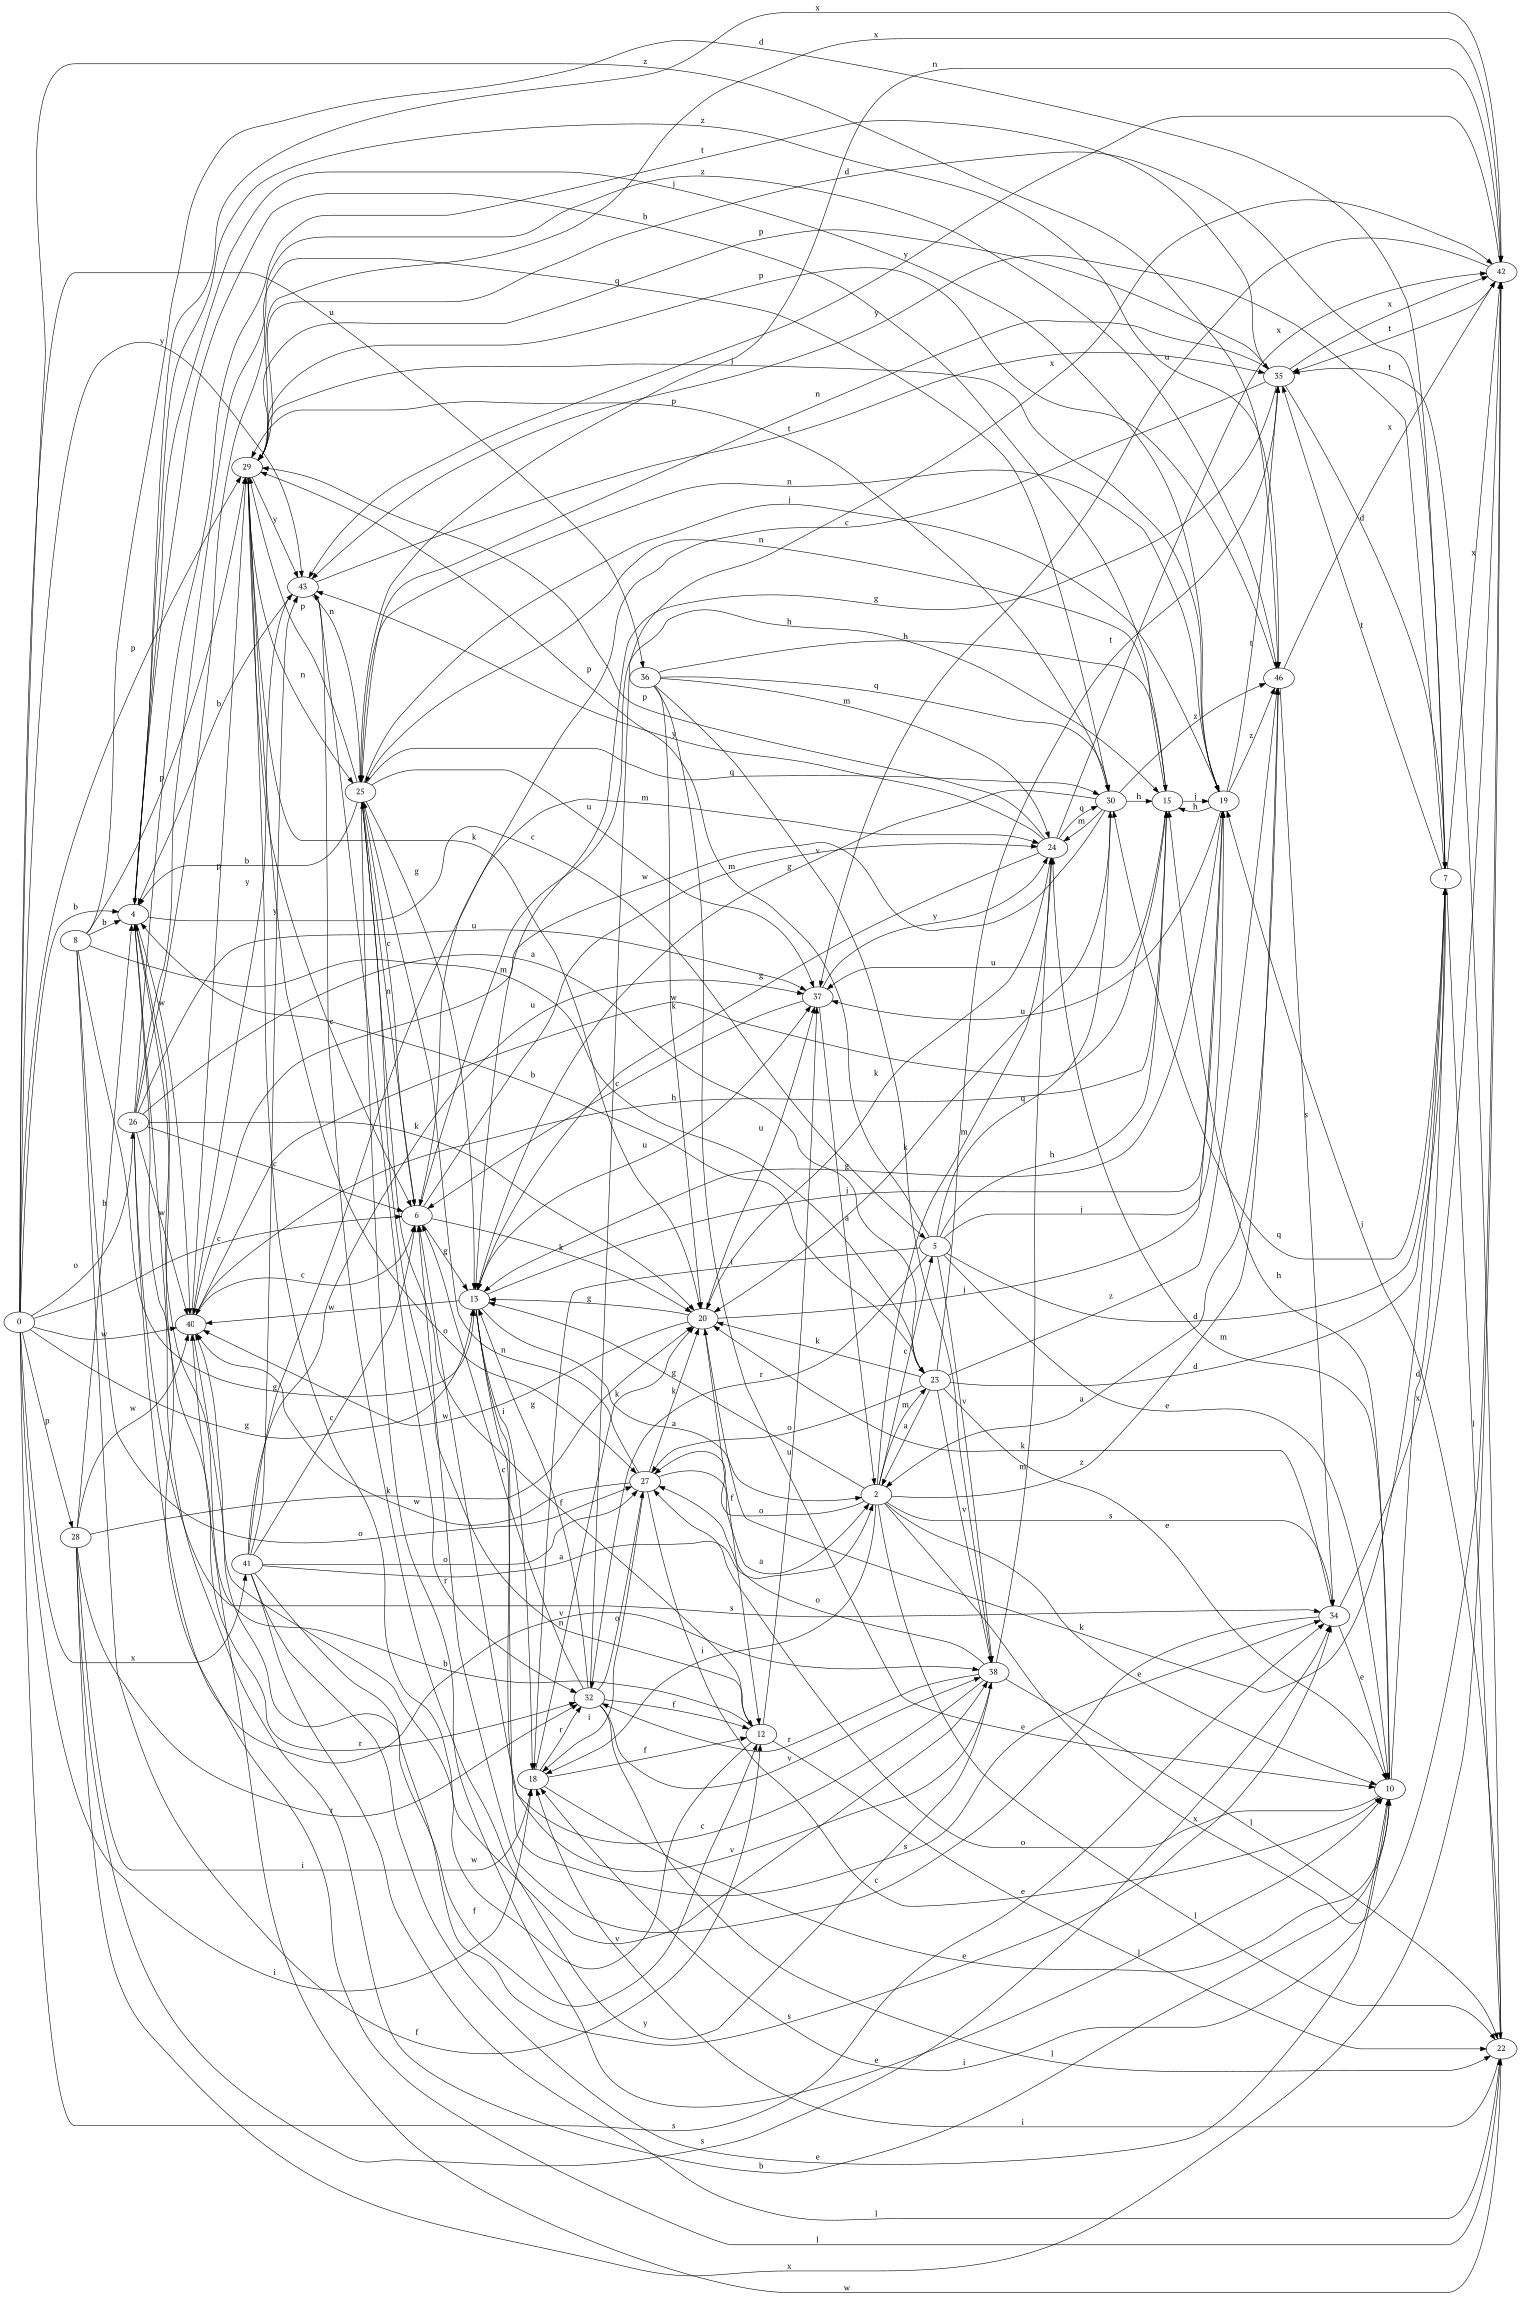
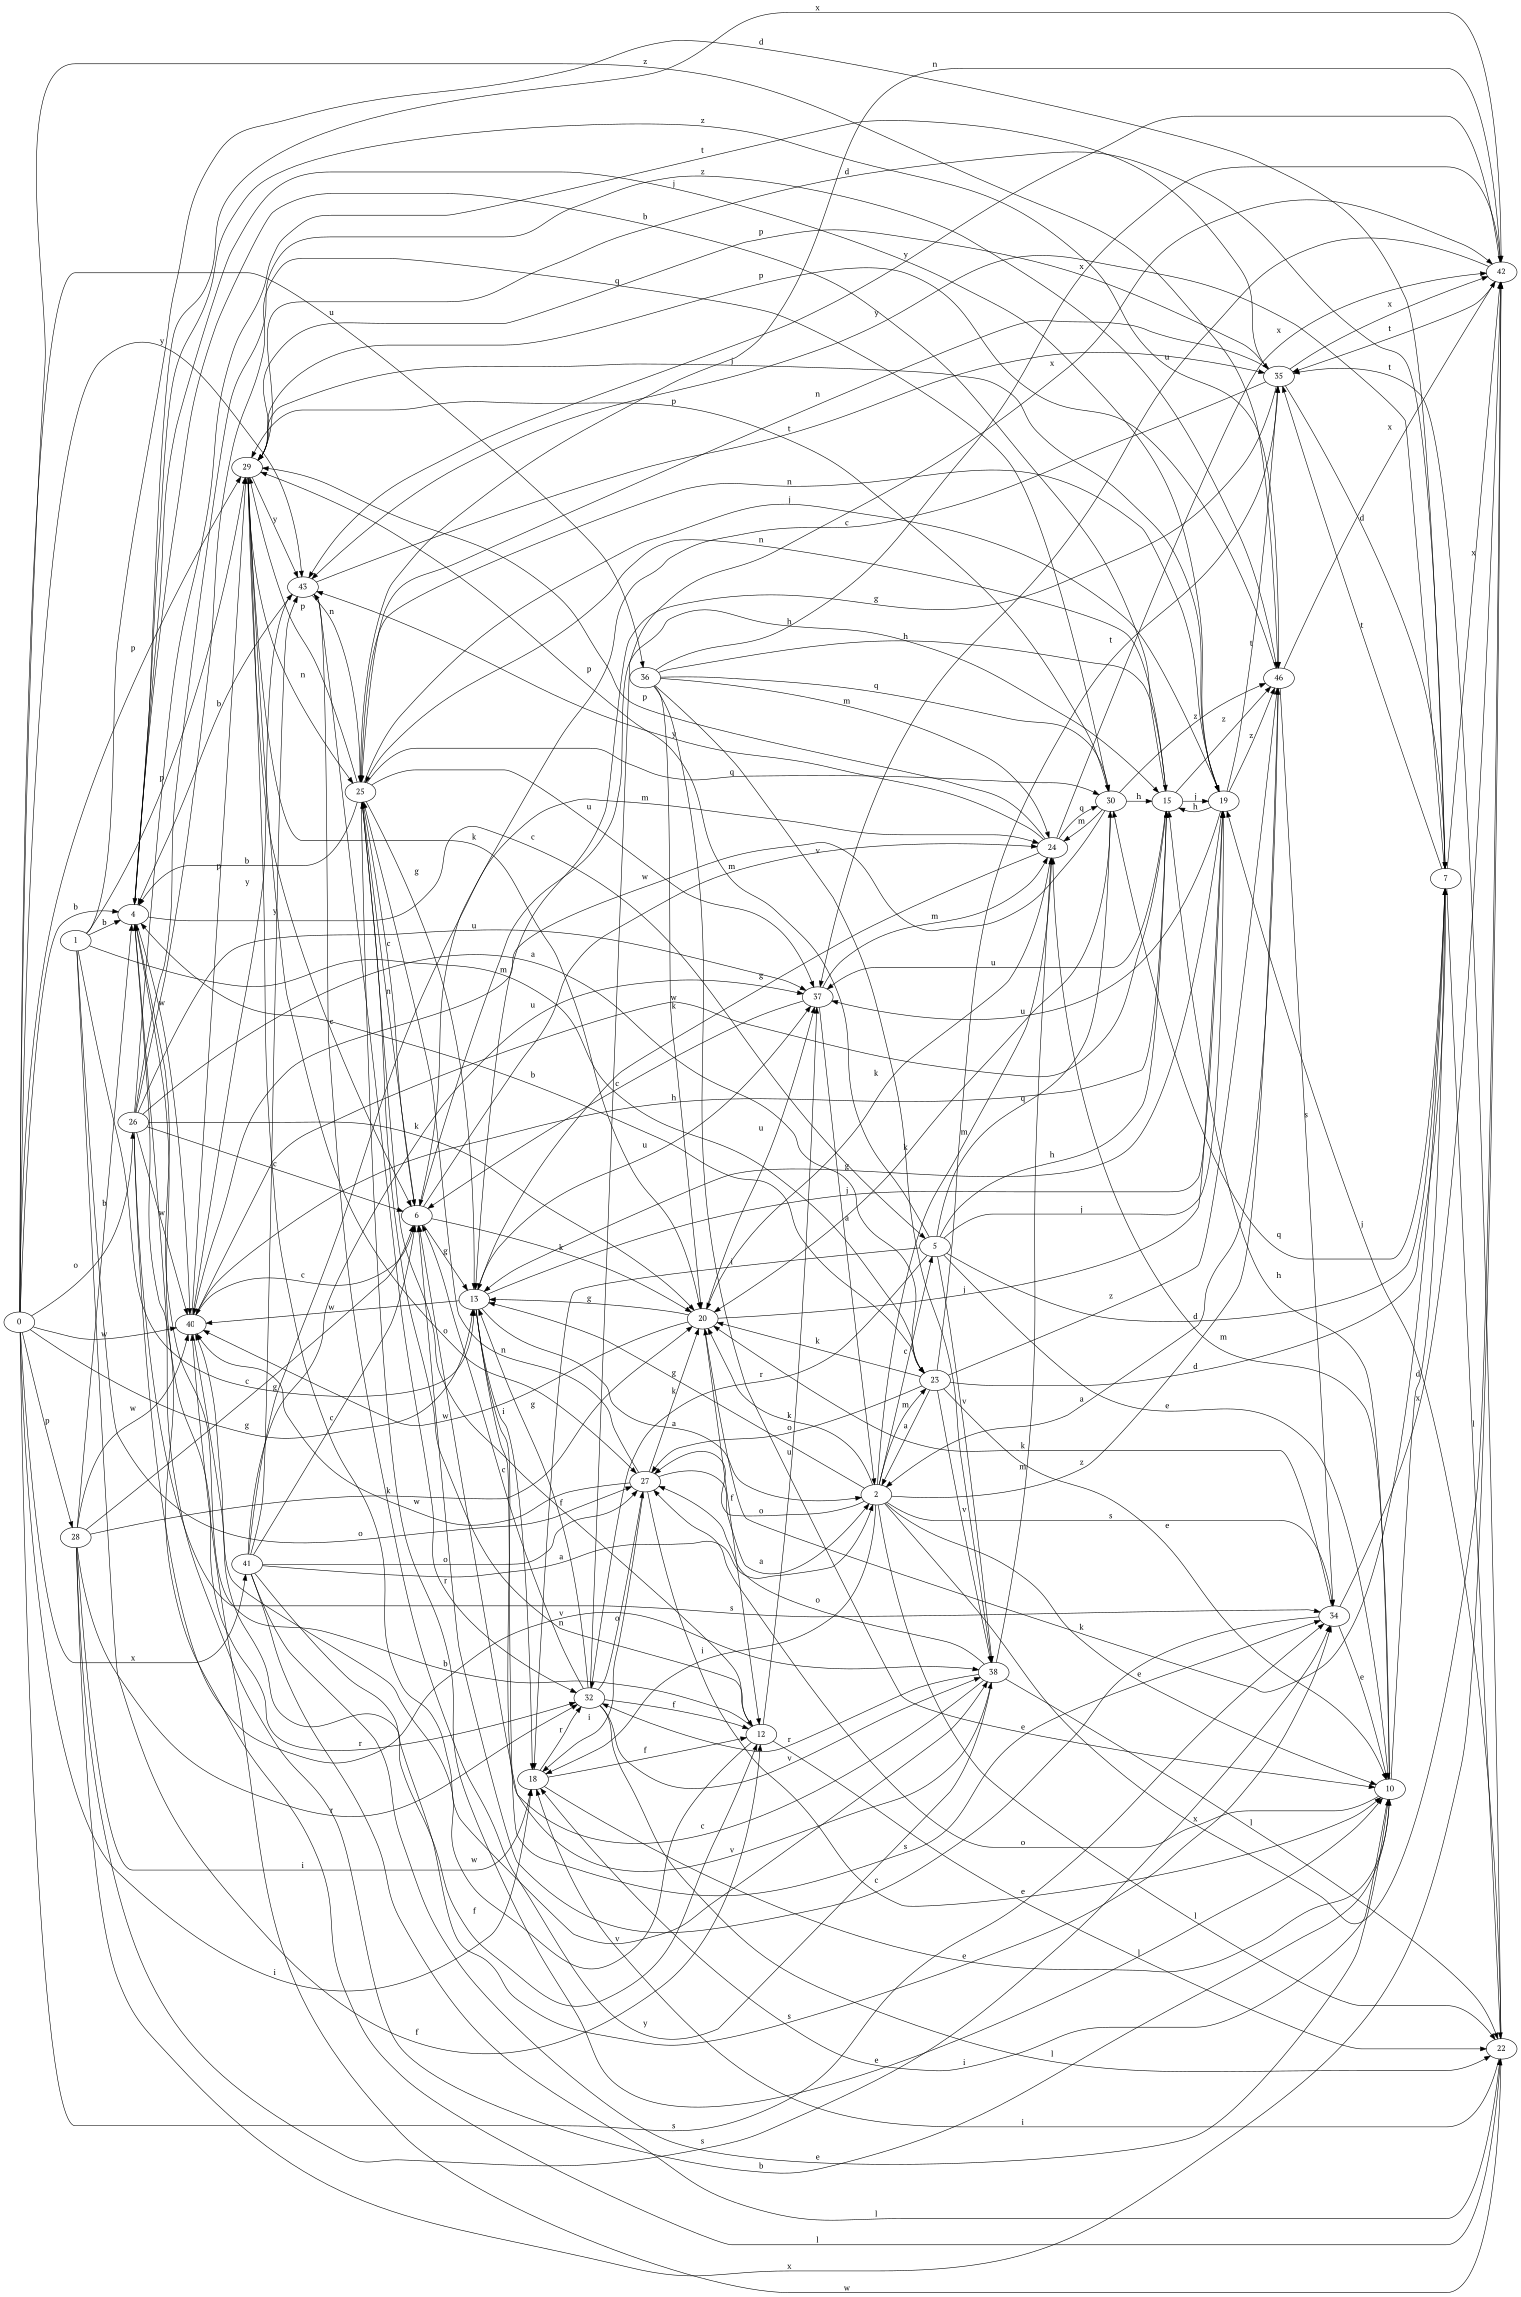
edge "29" -> "42": now "36" -> "42"
edge "15" -> "46": added, label "z"
edge "37" -> "24": label "y" -> "m"
edge "30" -> "13": removed, label "g"
node "8": label "8" -> "1"
edge "0" -> "6": now "28" -> "6"
edge "18" -> "20": now "2" -> "20"
